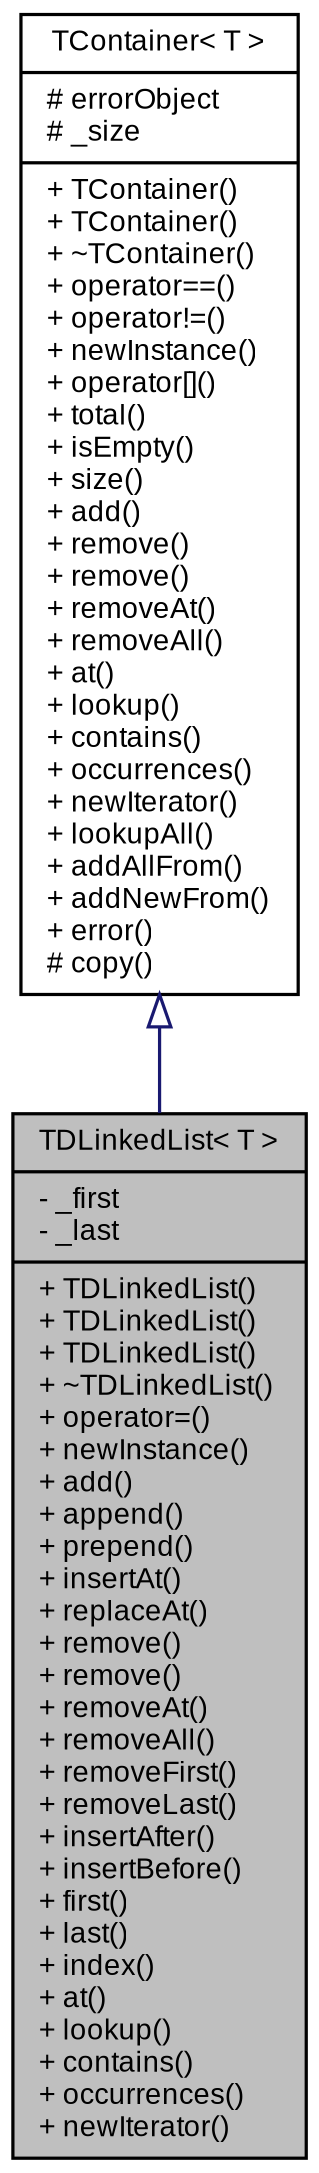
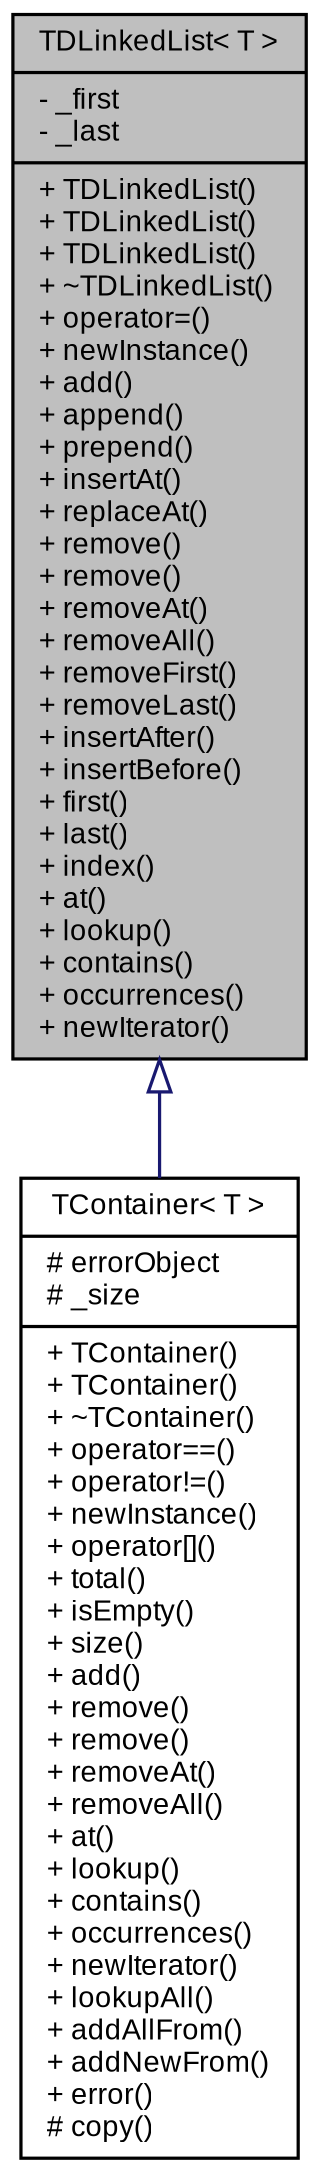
edge "TDLinkedList< T >" -> "TContainer< T >": reversed
